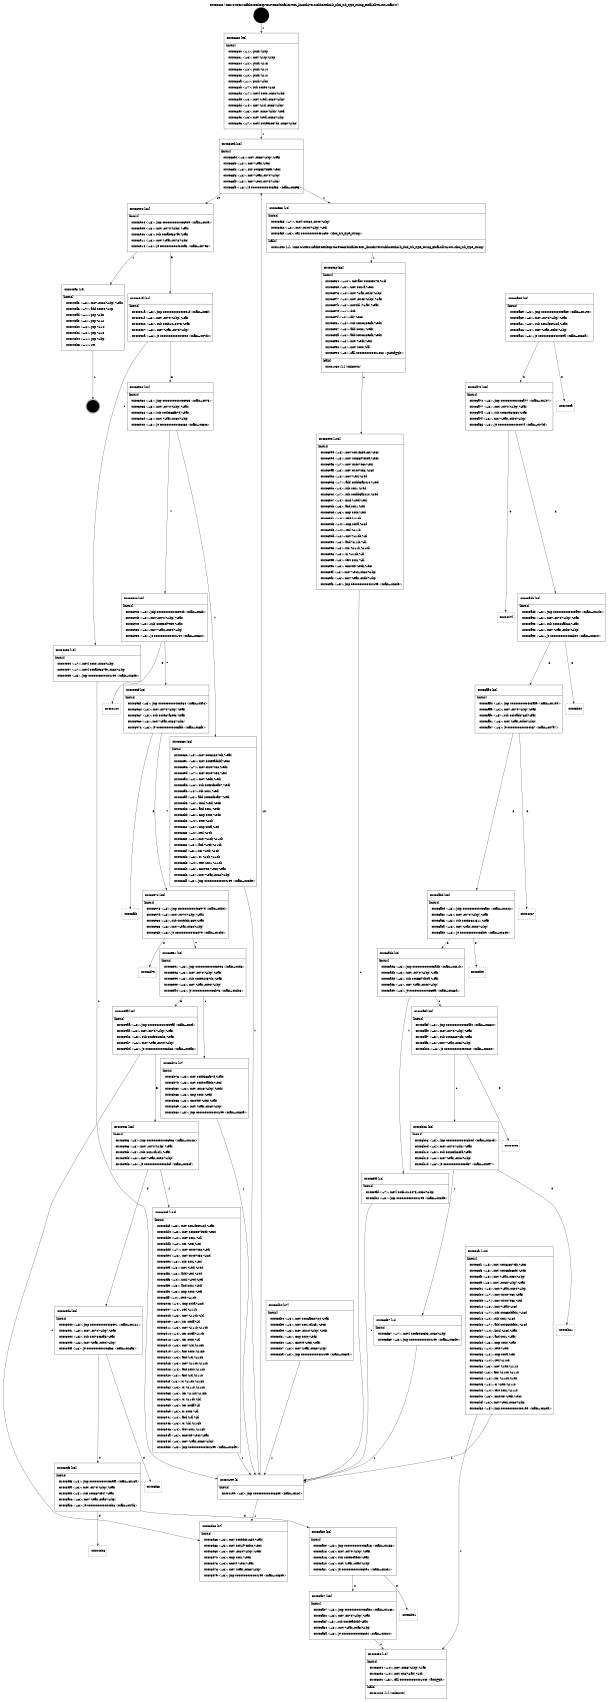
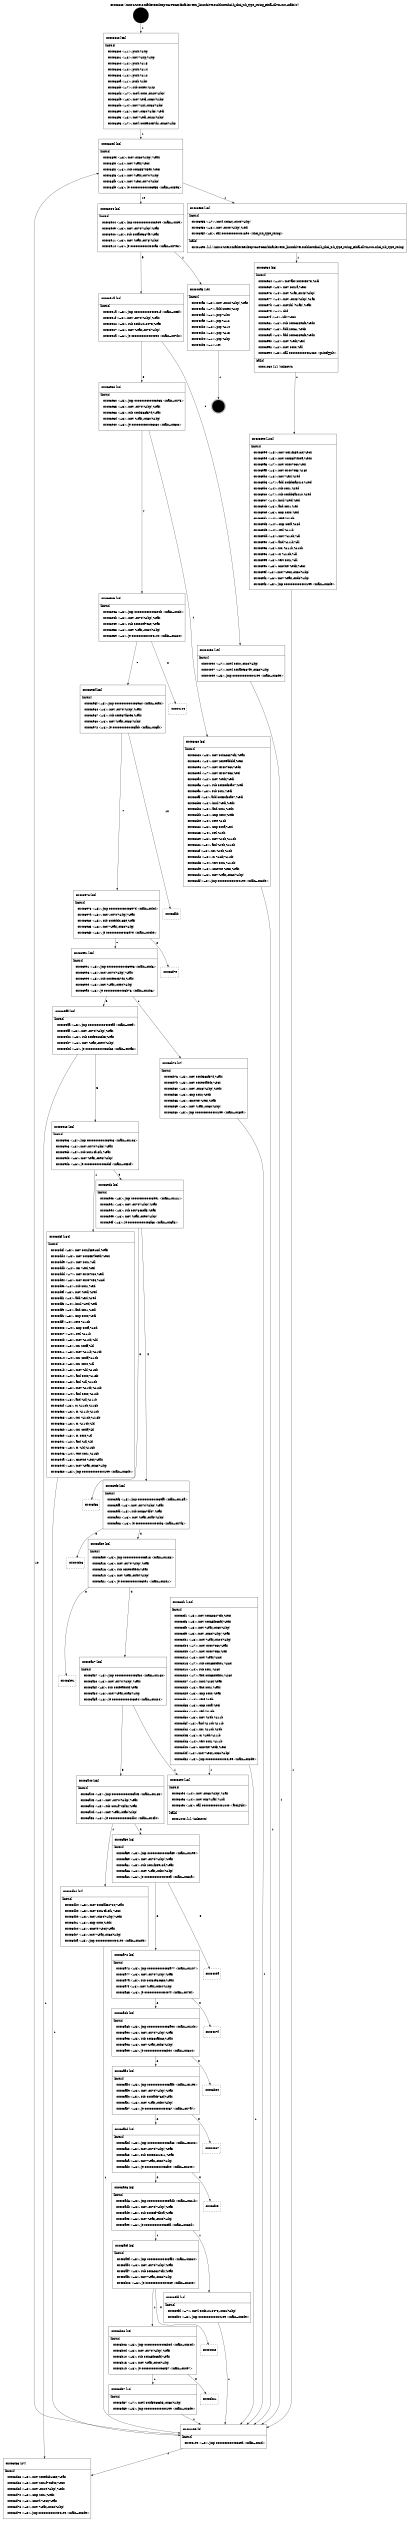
edge "0x40395f [25]" -> "0x403fbb": label " 0" -> " 10"
node "0x403a40 [25]": added
